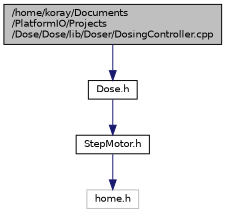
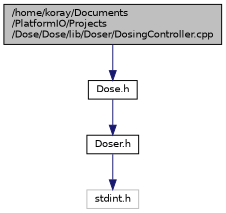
node "StepMotor.h": label "StepMotor.h" -> "Doser.h"
node "home.h": label "home.h" -> "stdint.h"
